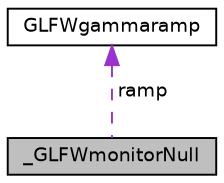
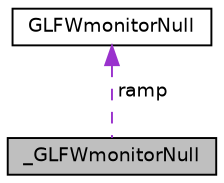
node "GLFWgammaramp": label "GLFWgammaramp" -> "GLFWmonitorNull"
